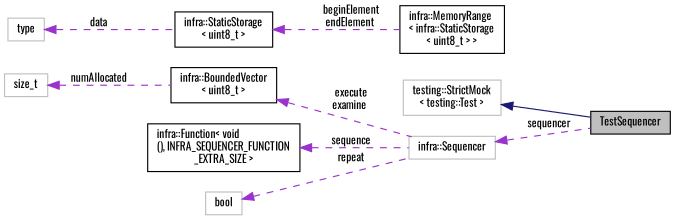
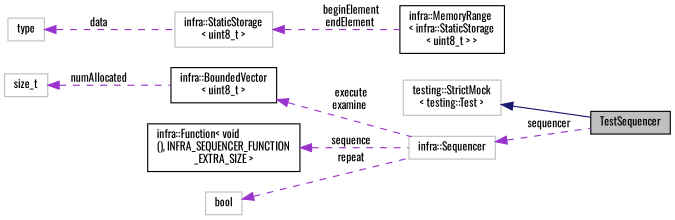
node "infra::StaticStorage < uint8_t >": color black -> grey75
